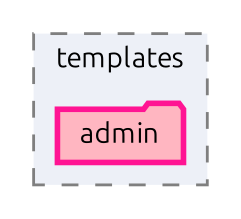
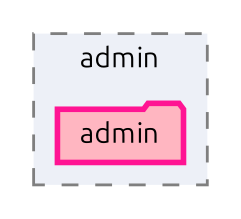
cluster "templates": label "templates" -> "admin"
